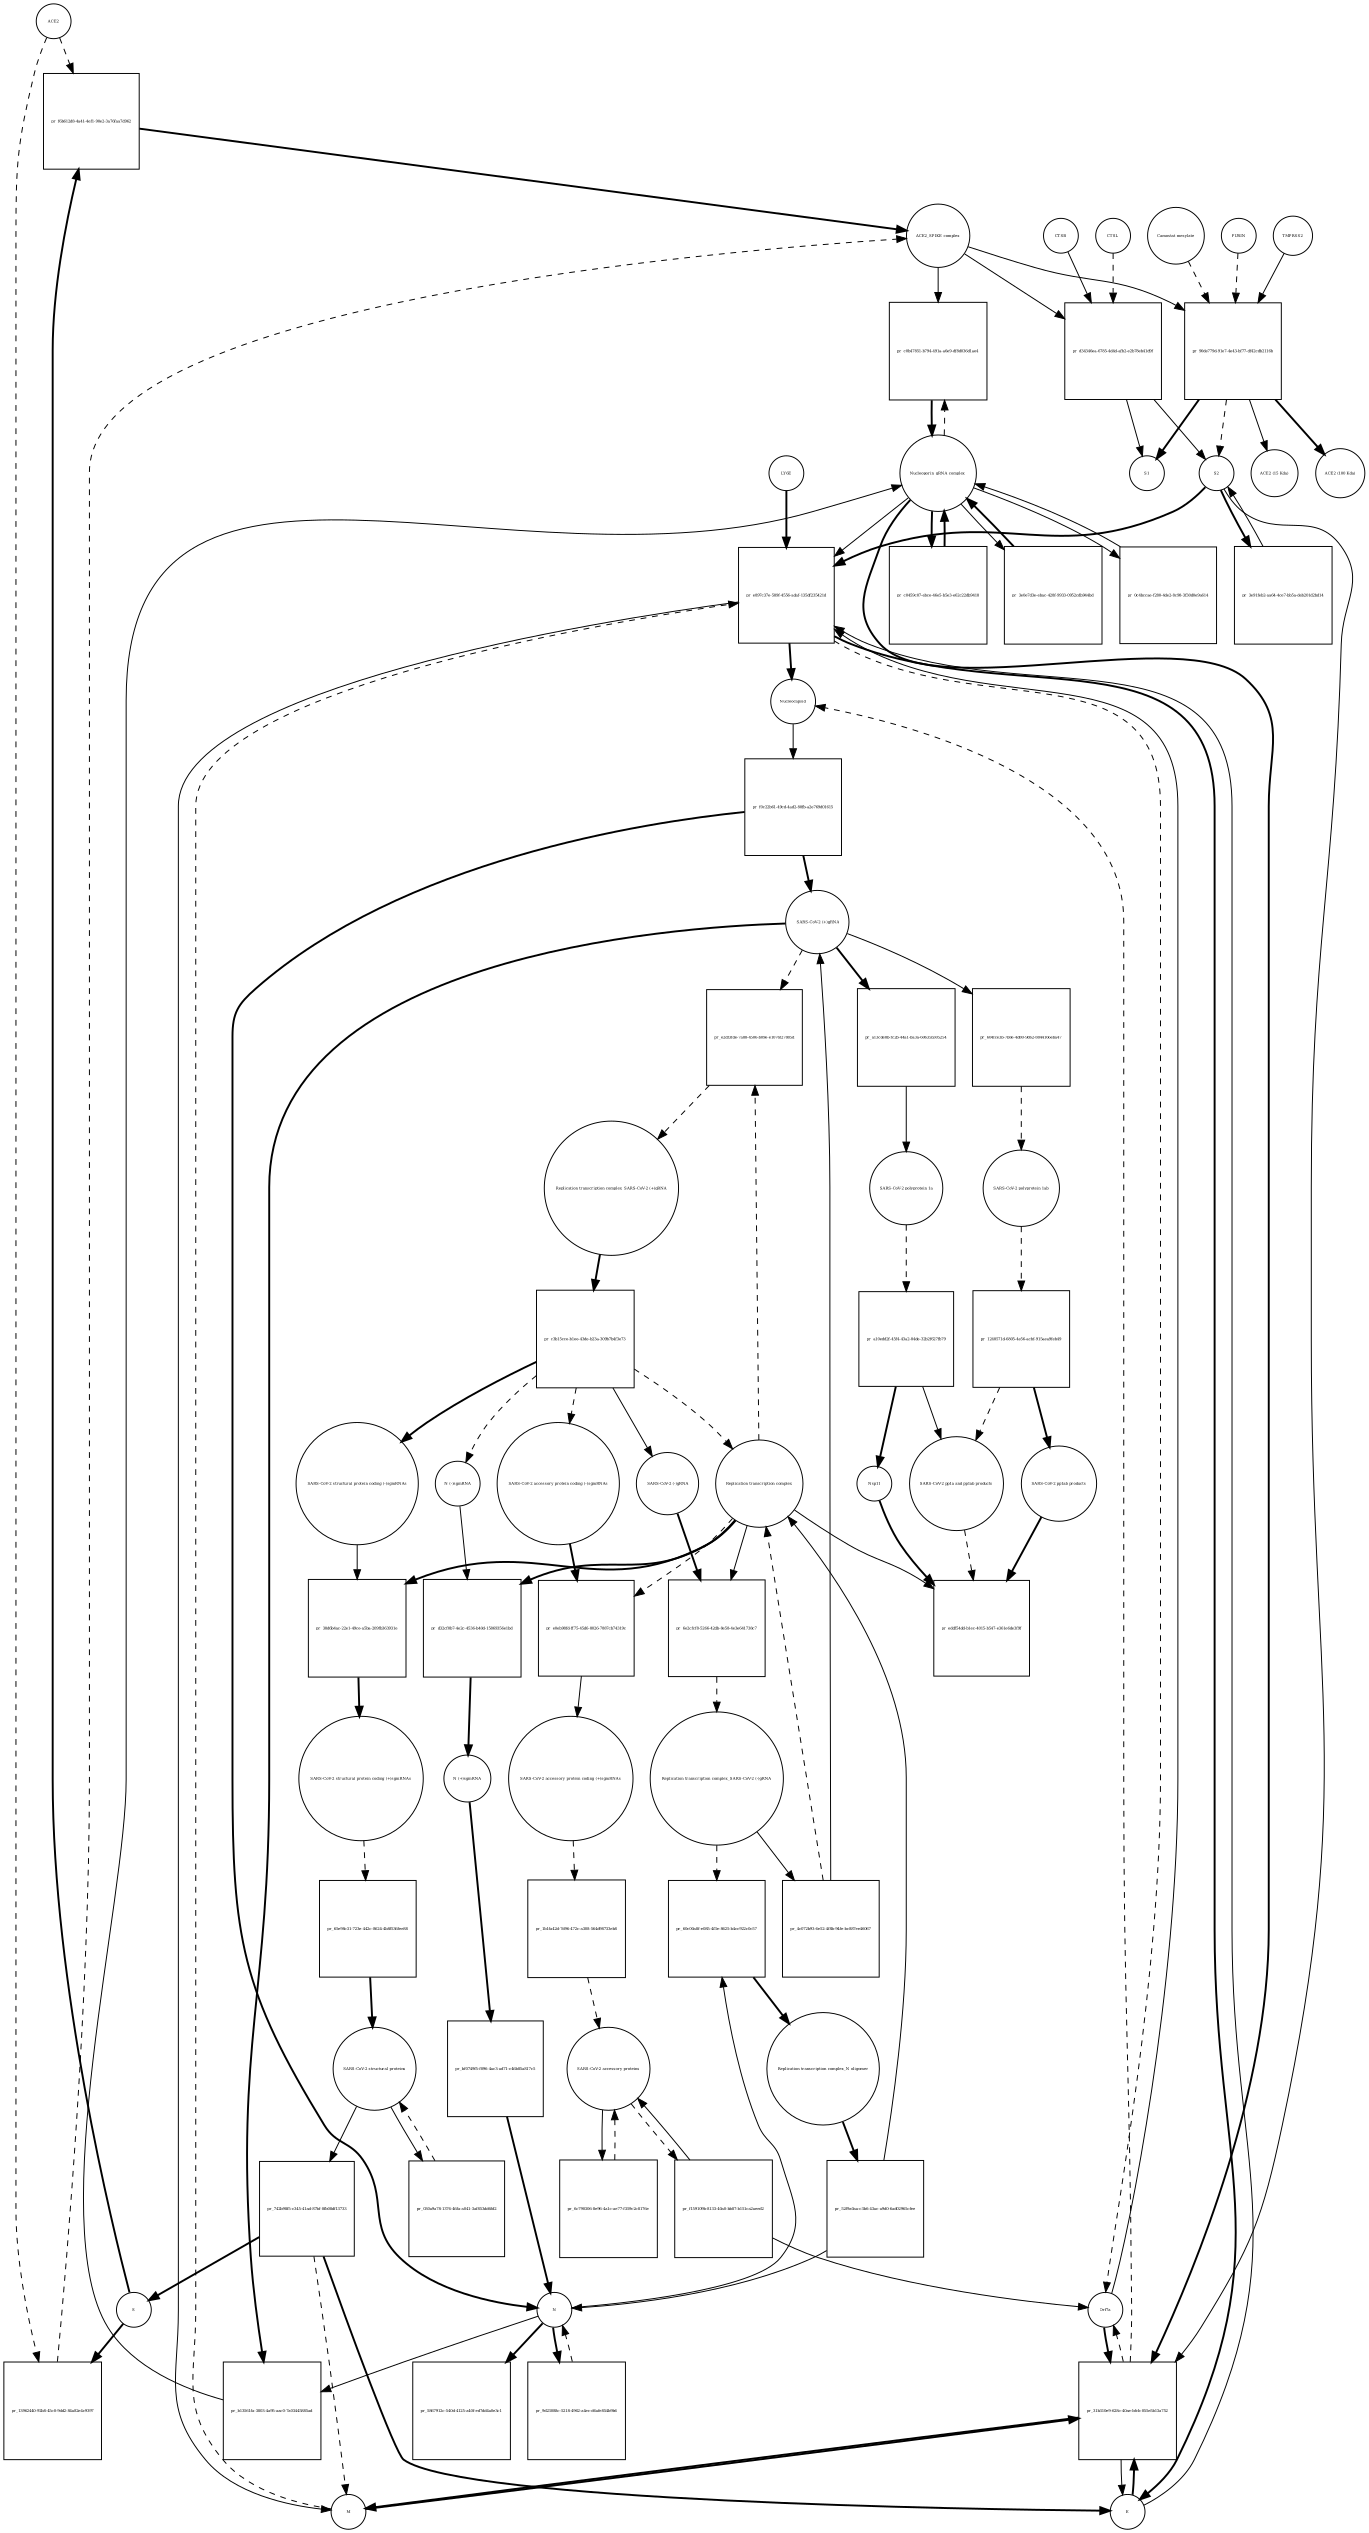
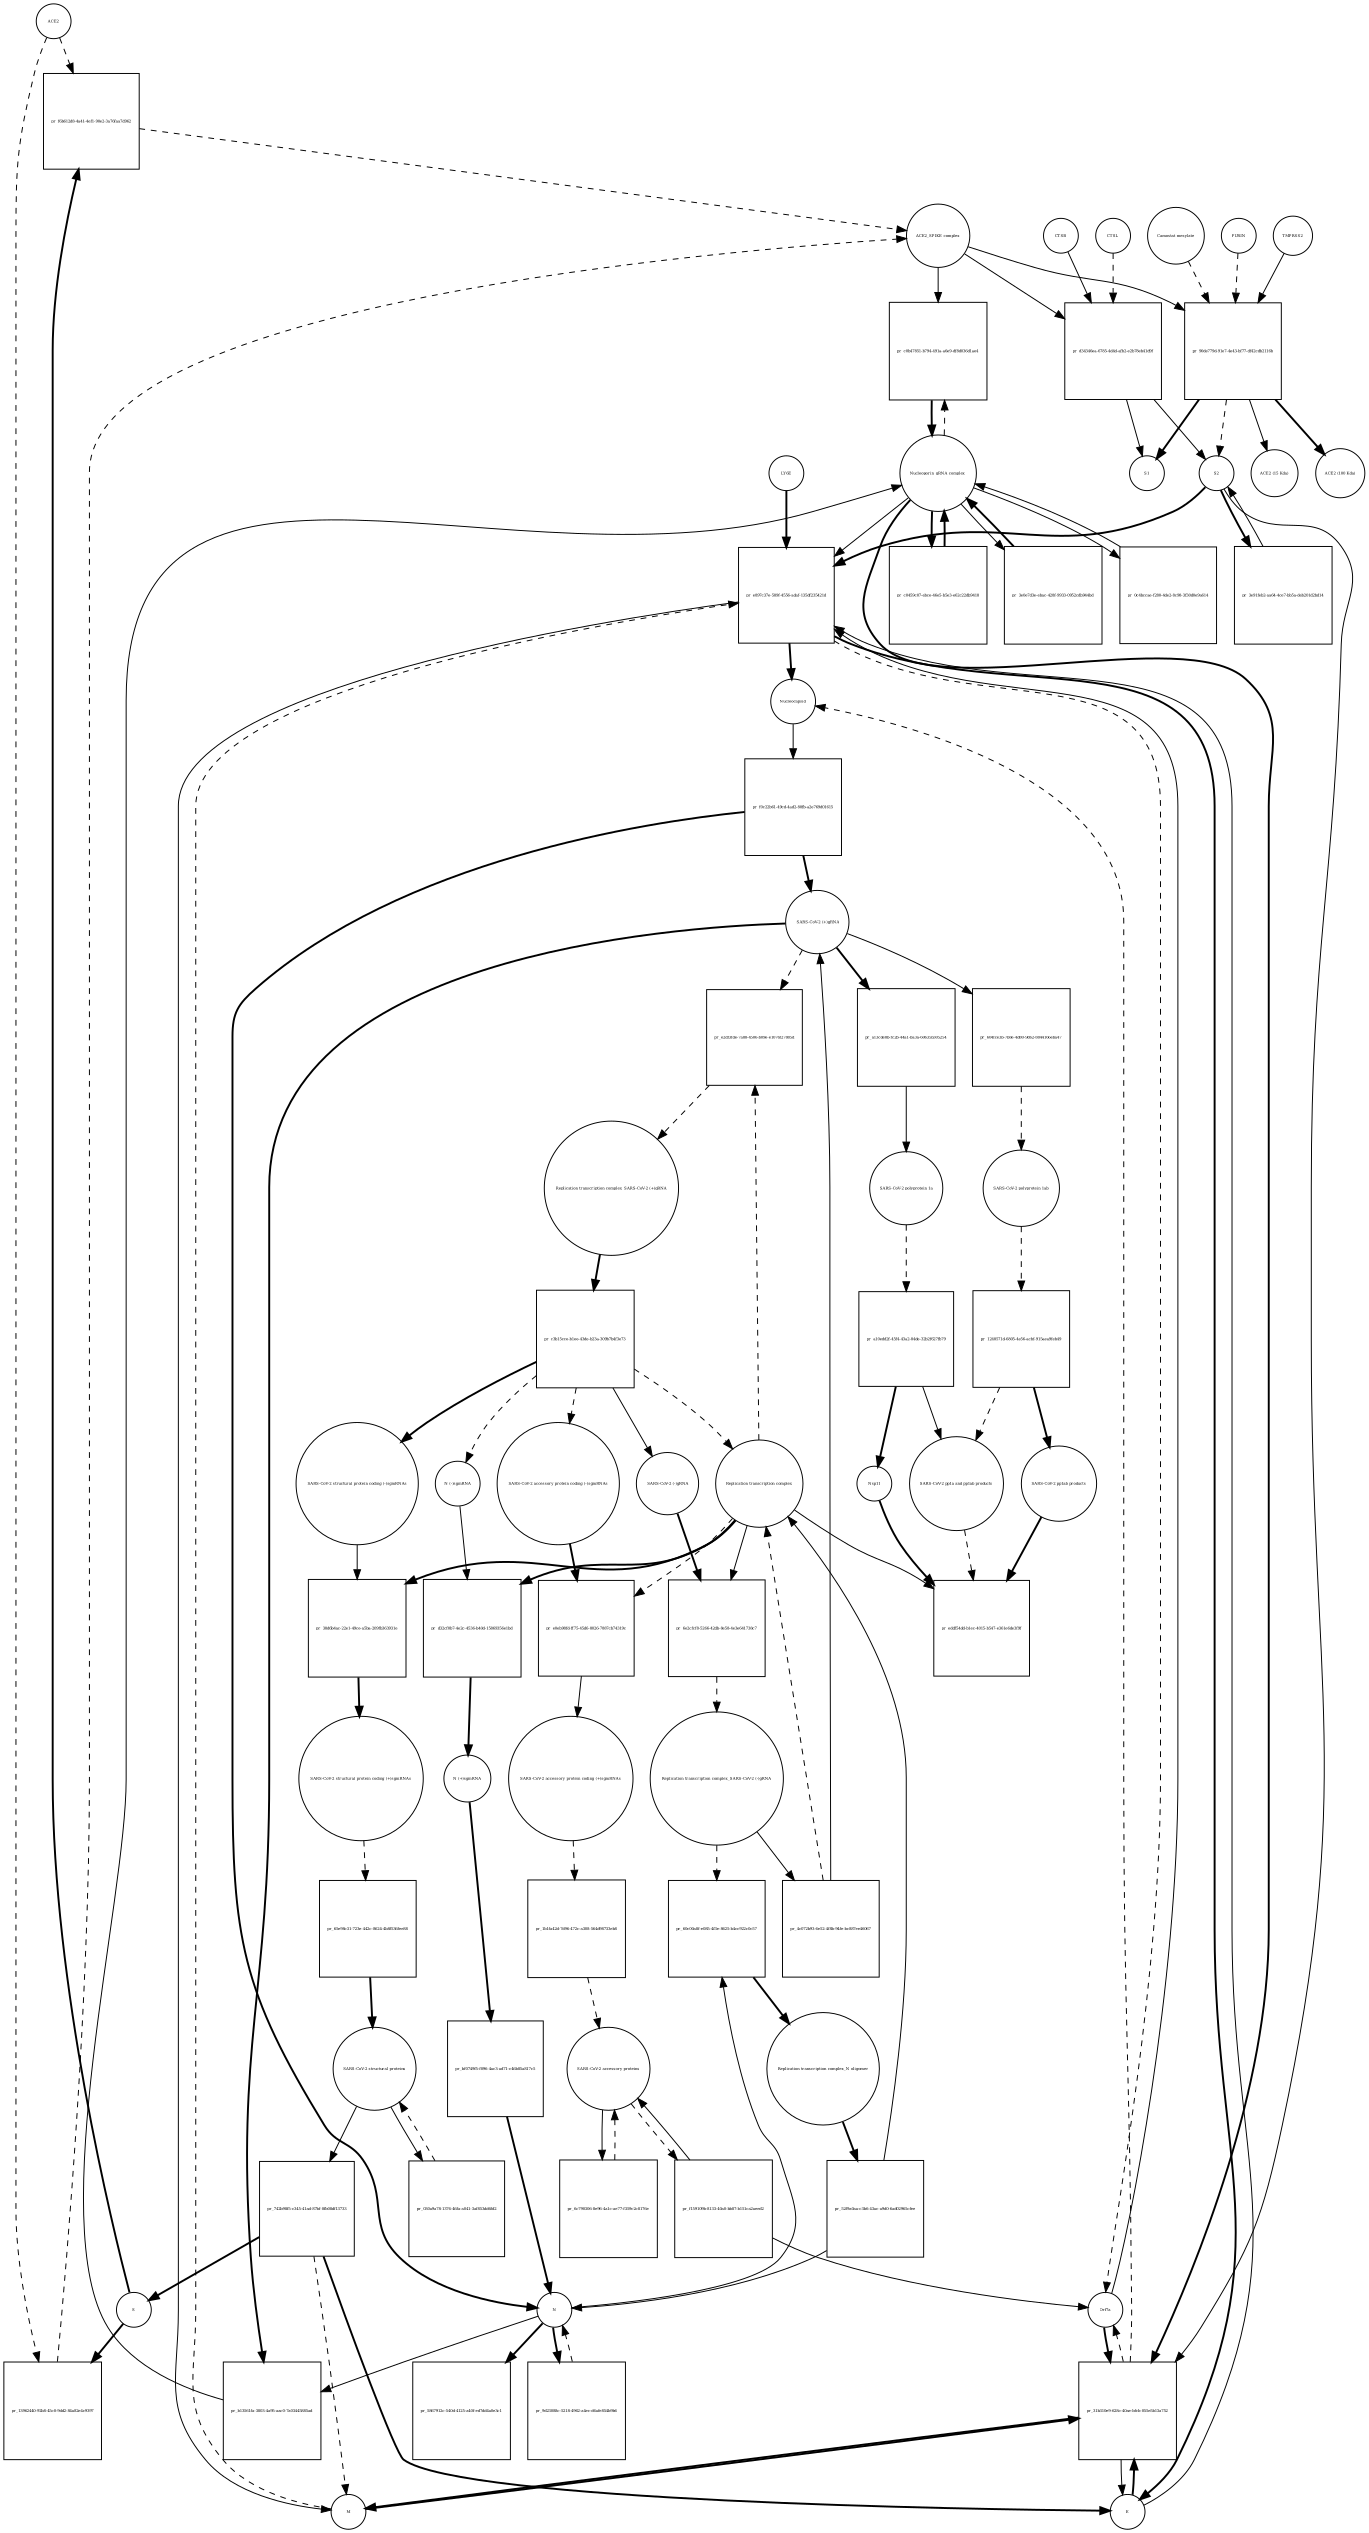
edge "pr_f6b612d8-4a41-4ef1-90e2-3a76faa7d962" -> "ACE2_SPIKE complex": style bold -> dashed
